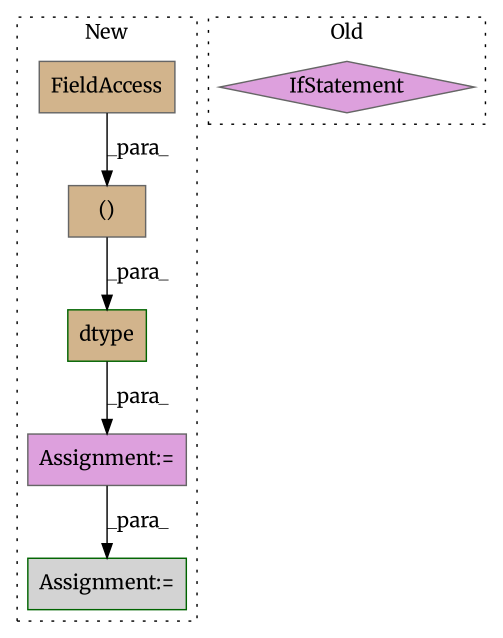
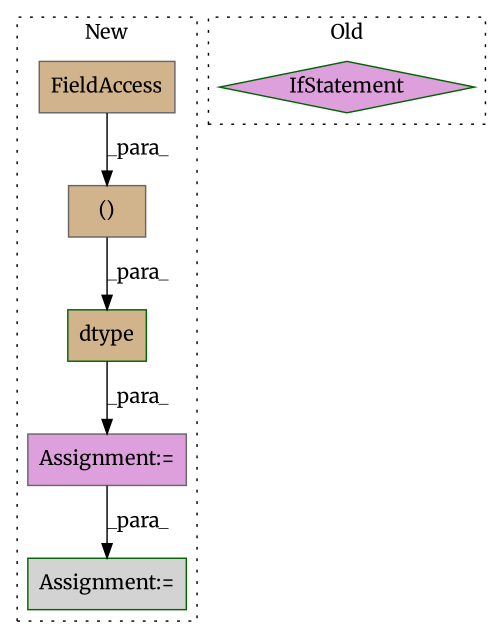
node "IfStatement": color gray40 -> darkgreen
